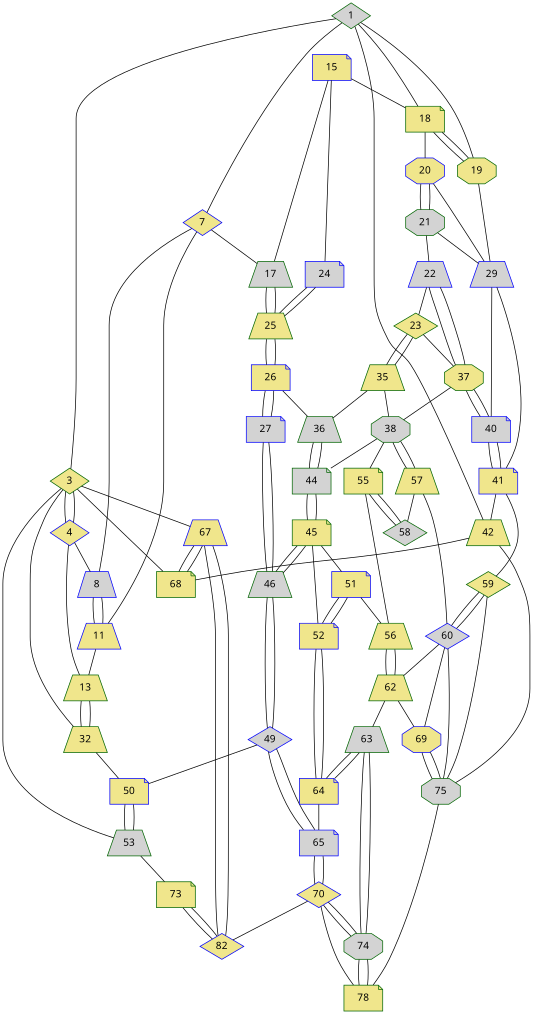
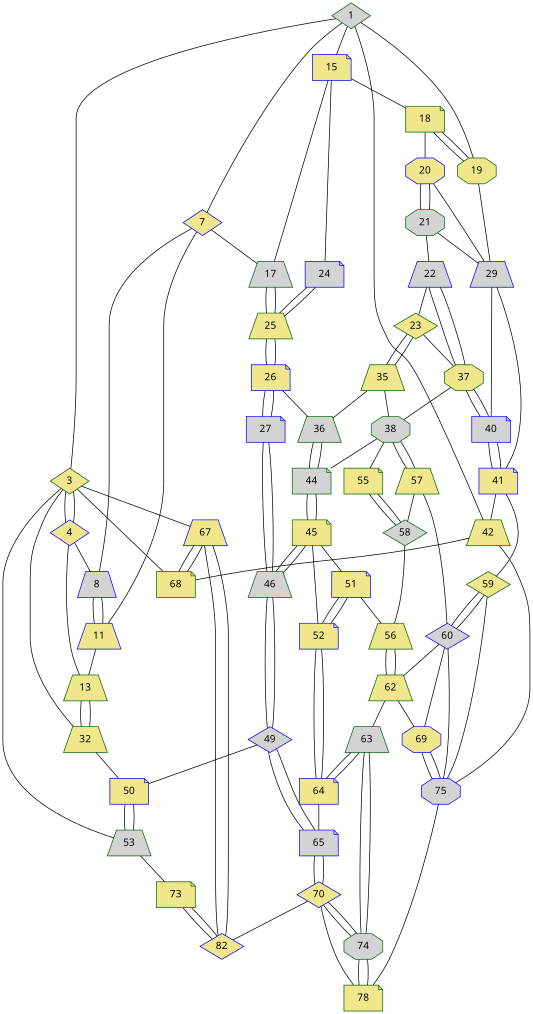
edge "1" -- "18": now "1" -- "15"
edge "55" -- "56": now "58" -- "56"
node "75": color darkgreen -> blue
